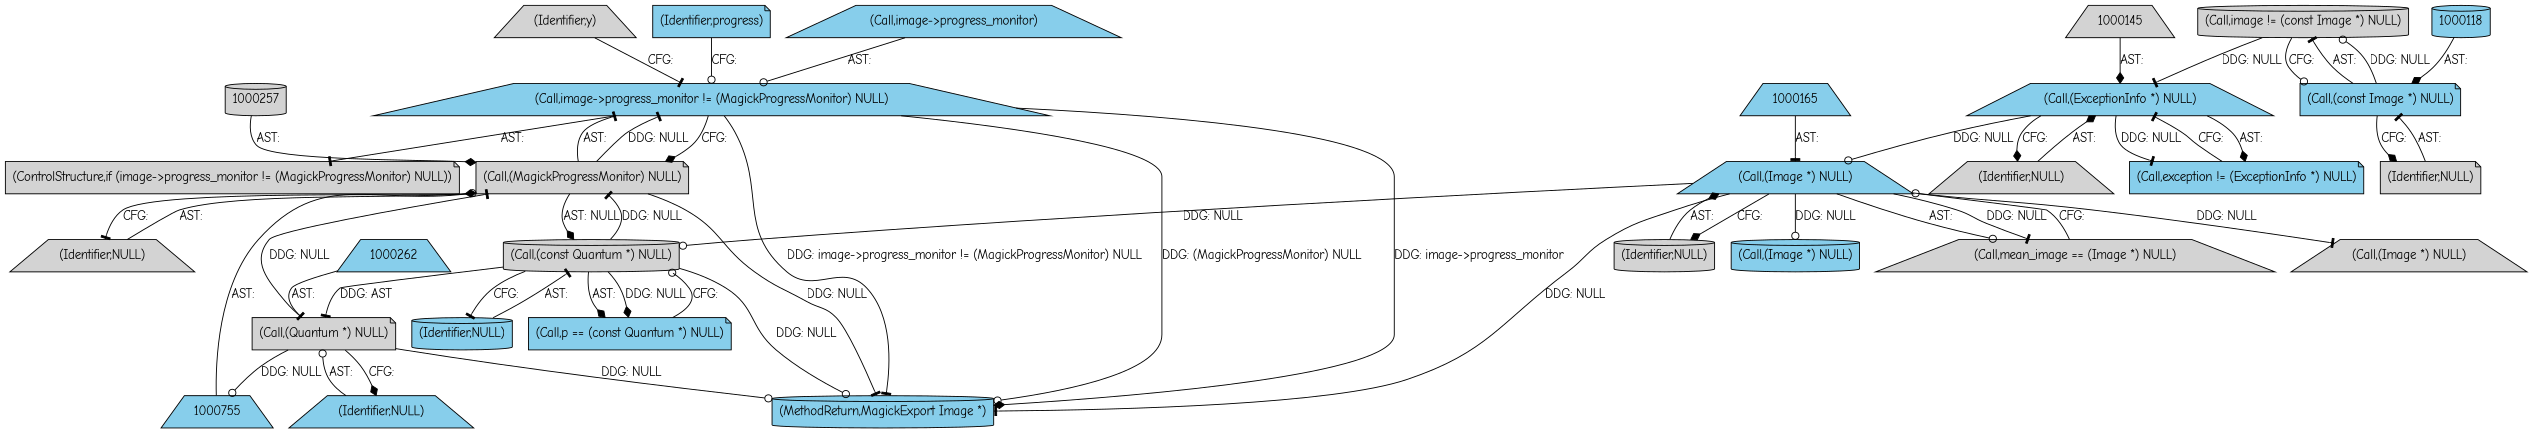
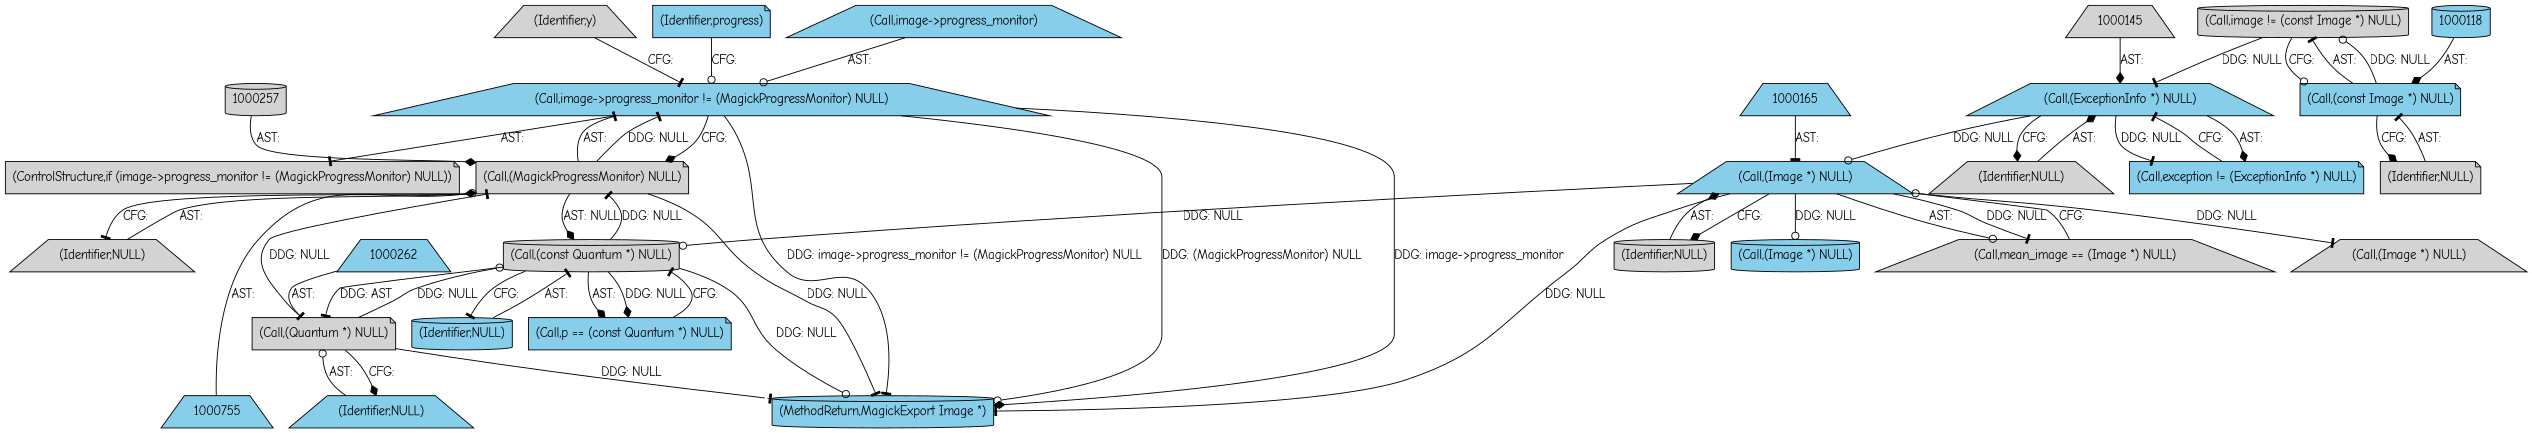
edge "(Call,p == (const Quantum *) NULL)" -> "(Call,(const Quantum *) NULL)": arrowhead odot -> tee
edge "(Call,(Quantum *) NULL)" -> "1000755": now "(Call,(Quantum *) NULL)" -> "(Call,(const Quantum *) NULL)"
edge "(Call,(Quantum *) NULL)" -> "(MethodReturn,MagickExport Image *)": arrowhead odot -> tee
